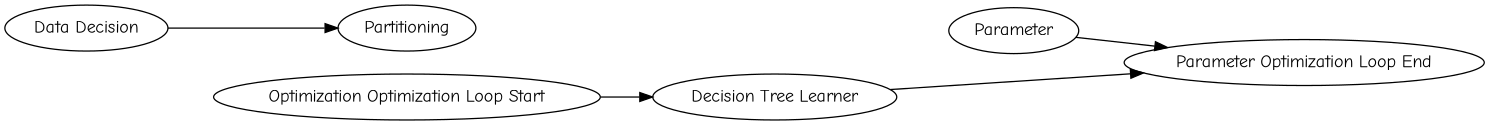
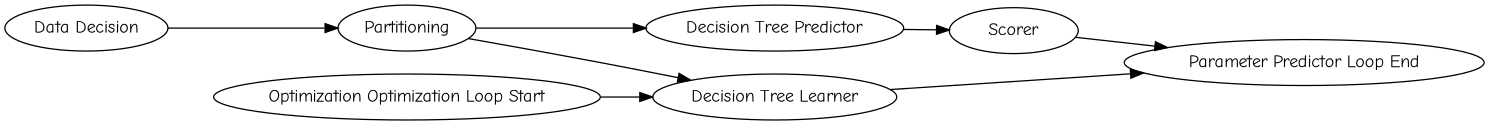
node "Decision Tree Predictor": added
node "Parameter": label "Parameter" -> "Scorer"
edge "Partitioning" -> "Decision Tree Learner": added
node "Parameter Optimization Loop End": label "Parameter Optimization Loop End" -> "Parameter Predictor Loop End"
